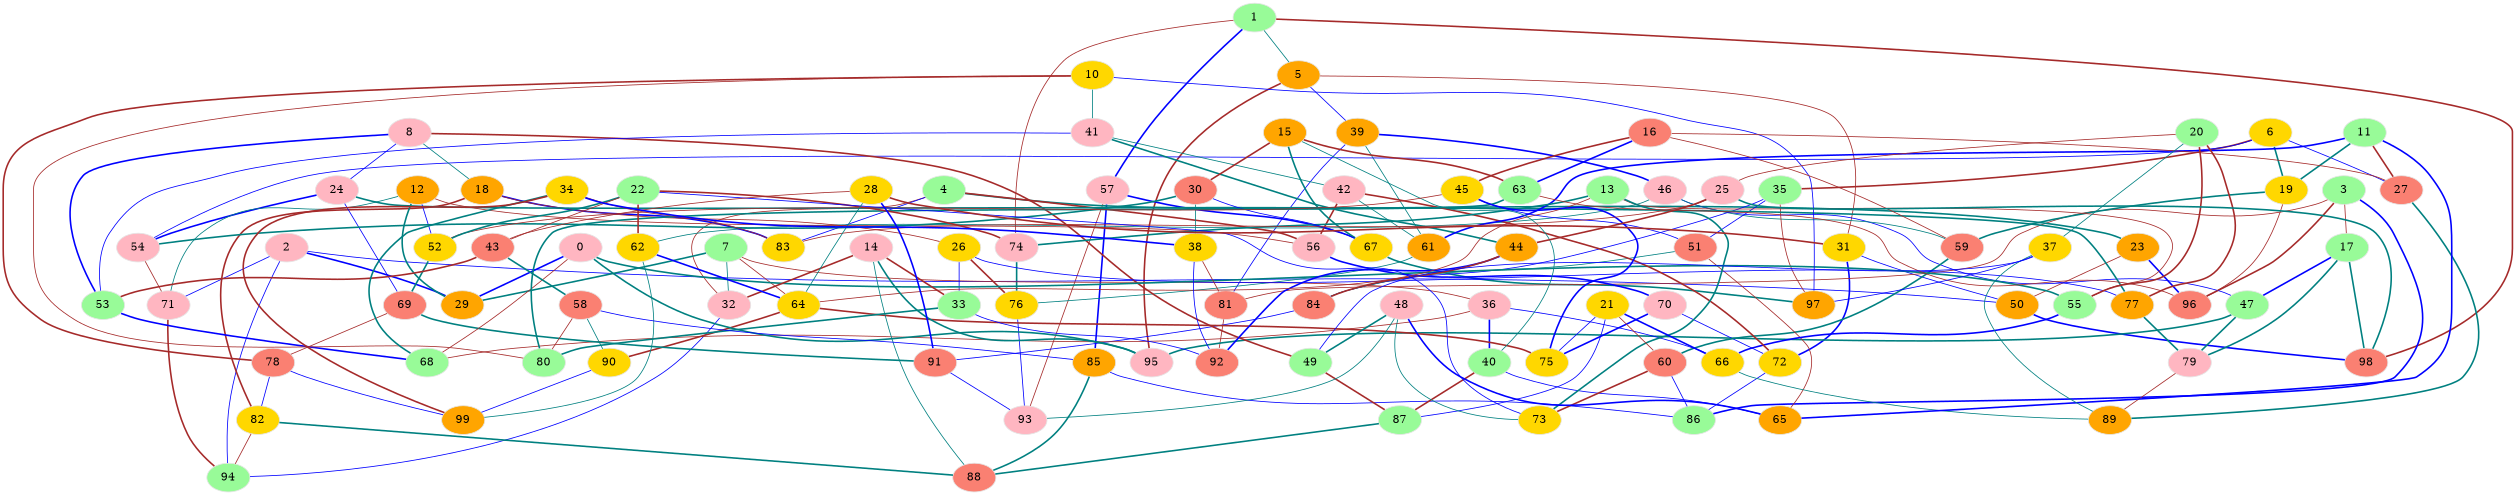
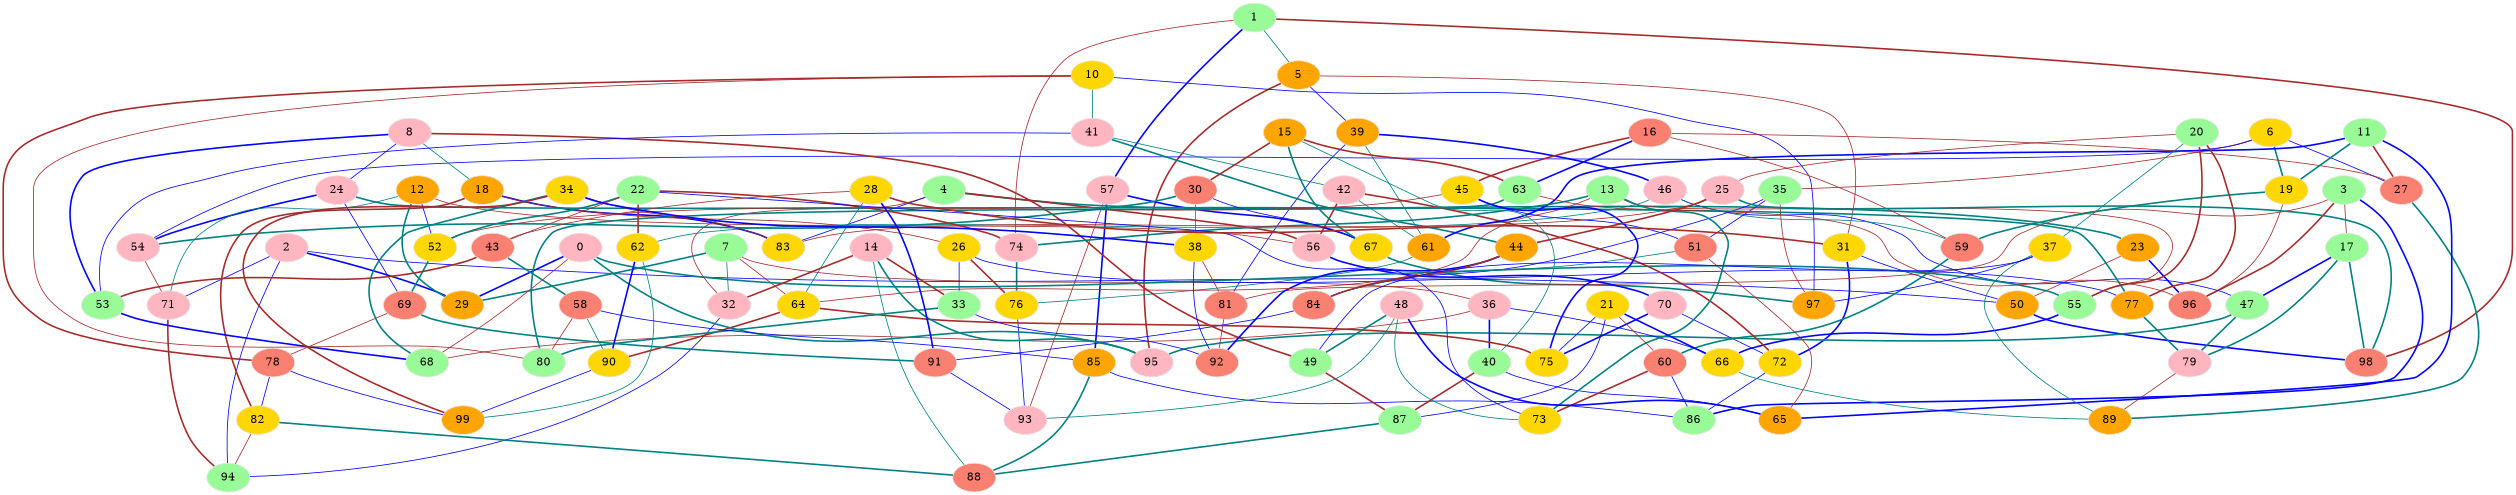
edge "6" -- "35": style bold -> solid
edge "62" -- "64": now "62" -- "90"
